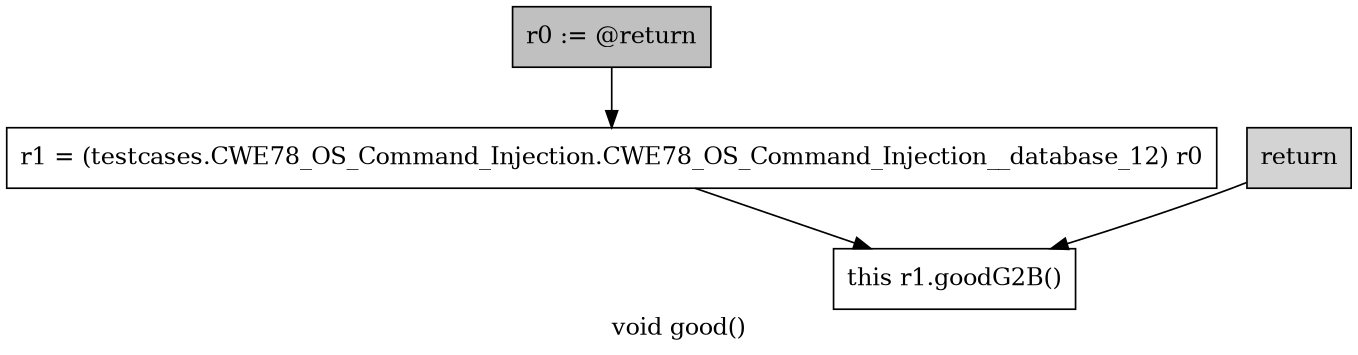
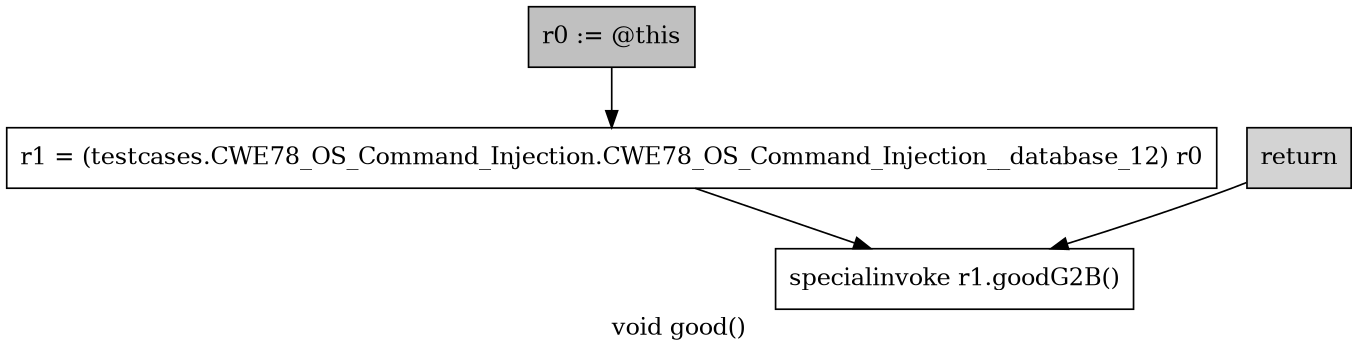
node "r0 := @return": label "r0 := @return" -> "r0 := @this"
node "this r1.goodG2B()": label "this r1.goodG2B()" -> "specialinvoke r1.goodG2B()"
